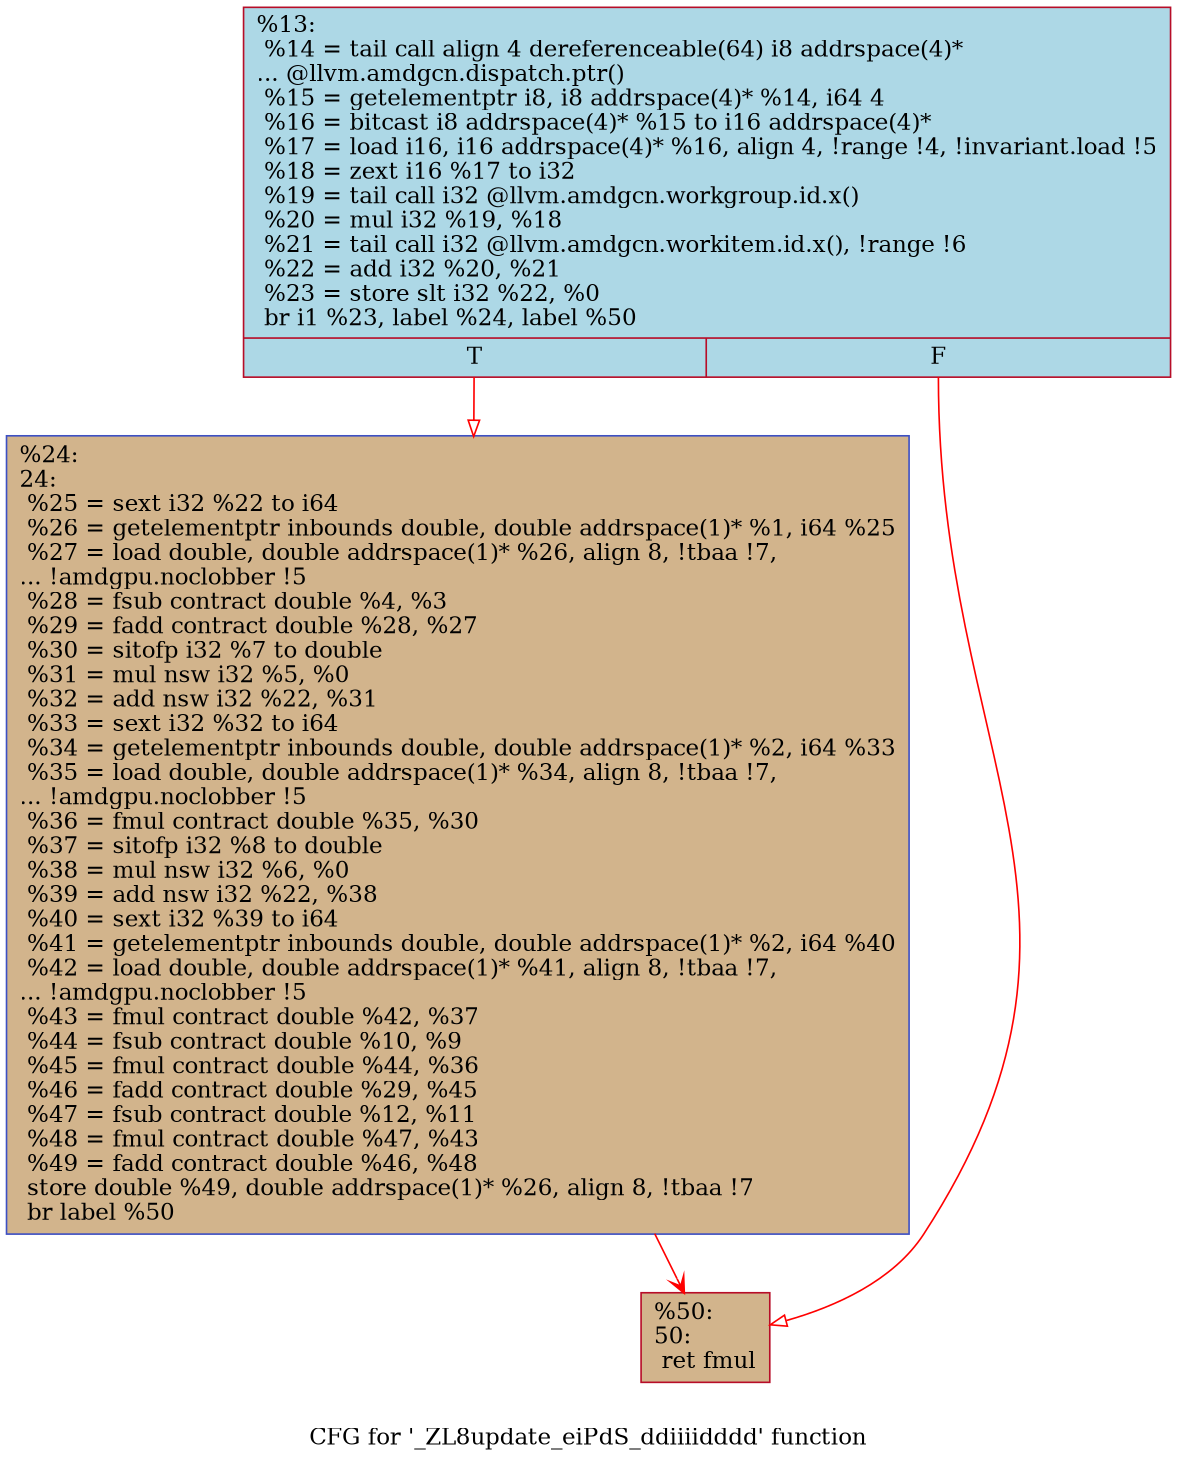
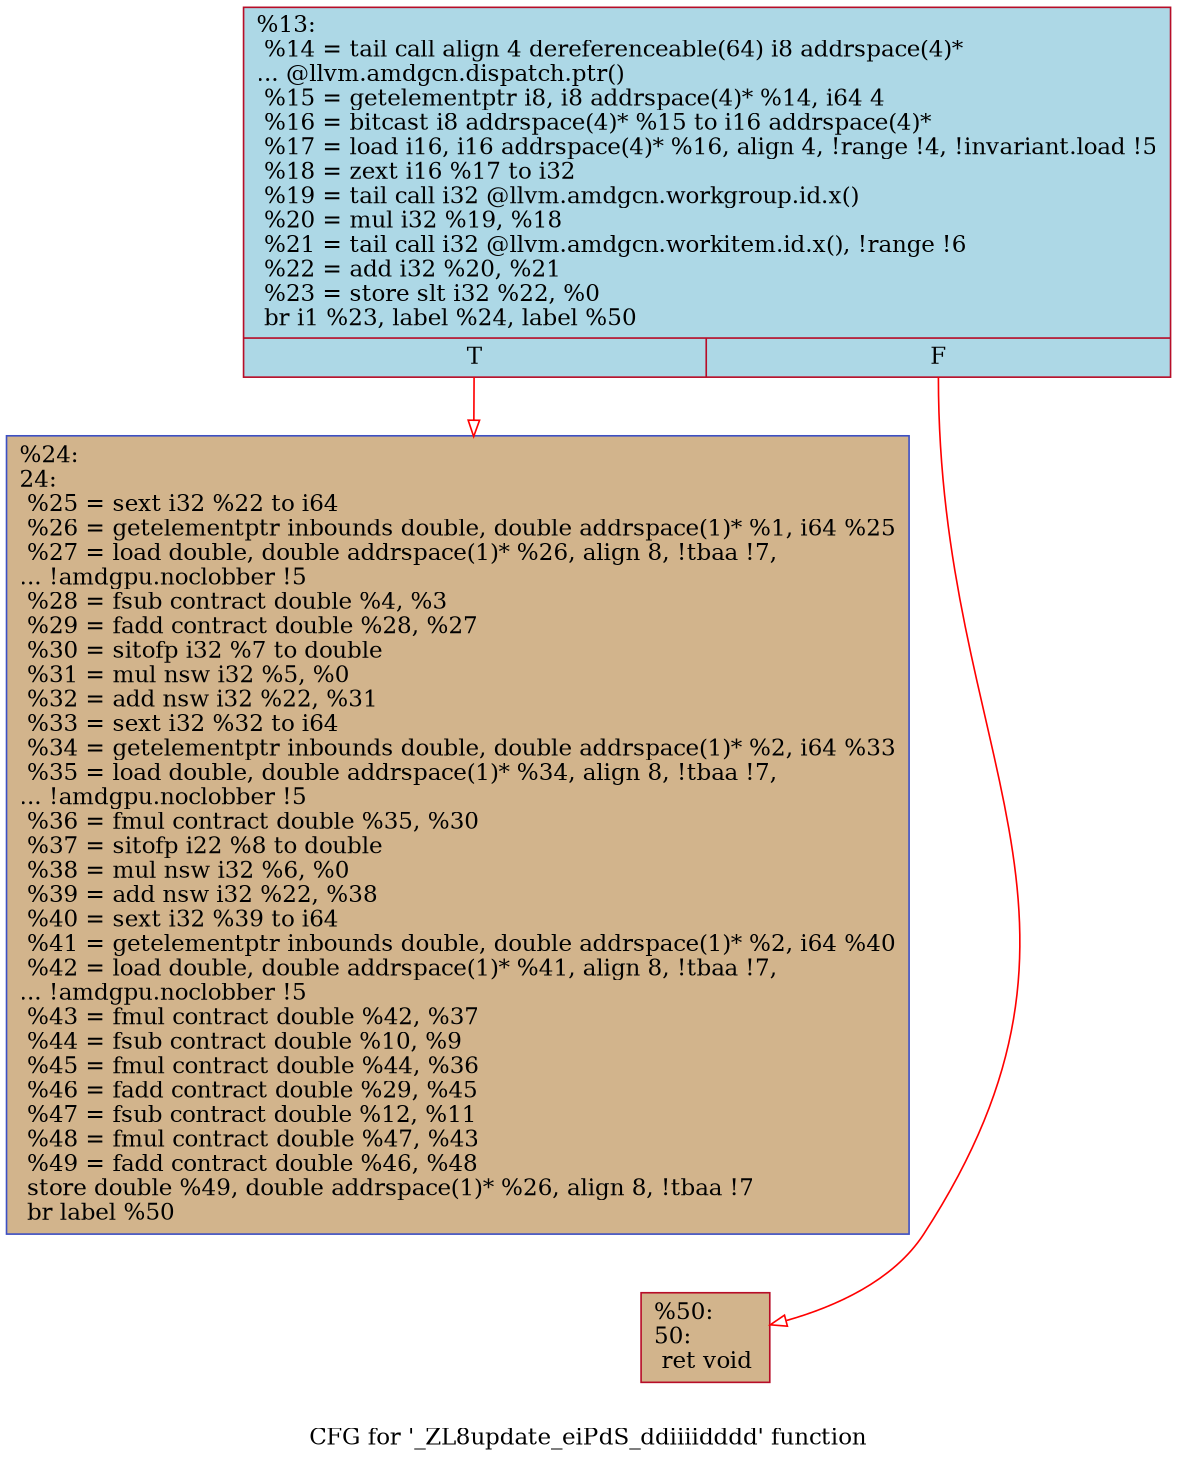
node "%24:": text "%37 = sitofp i32 %8 to double" -> "%37 = sitofp i22 %8 to double"
edge "%24:" -> "%50:": removed
node "%50:": text "ret fmul" -> "ret void"
